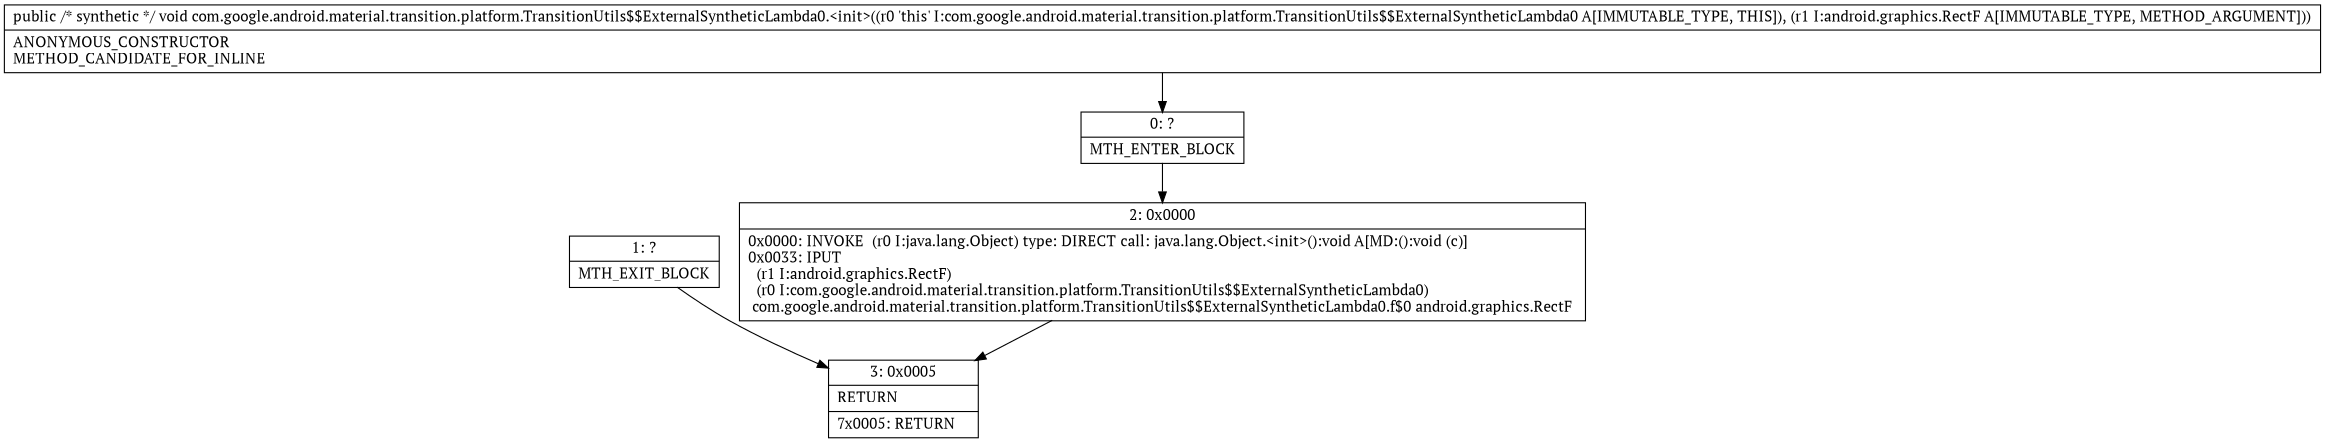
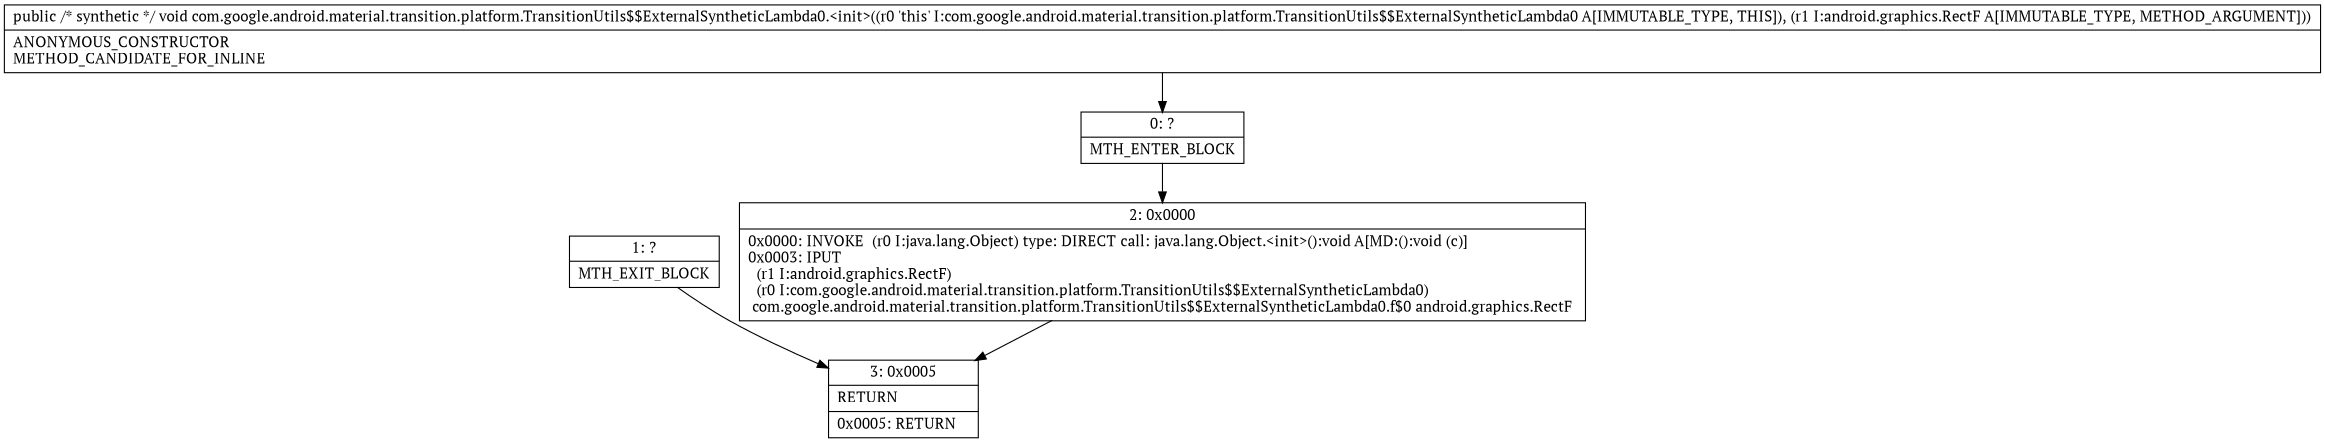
node "2: 0x0000": text "0x0033: IPUT" -> "0x0003: IPUT"
node "3: 0x0005": text "7x0005: RETURN" -> "0x0005: RETURN"
